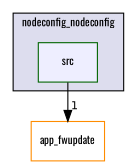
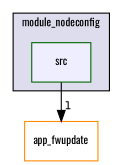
cluster "nodeconfig_nodeconfig": label "nodeconfig_nodeconfig" -> "module_nodeconfig"
